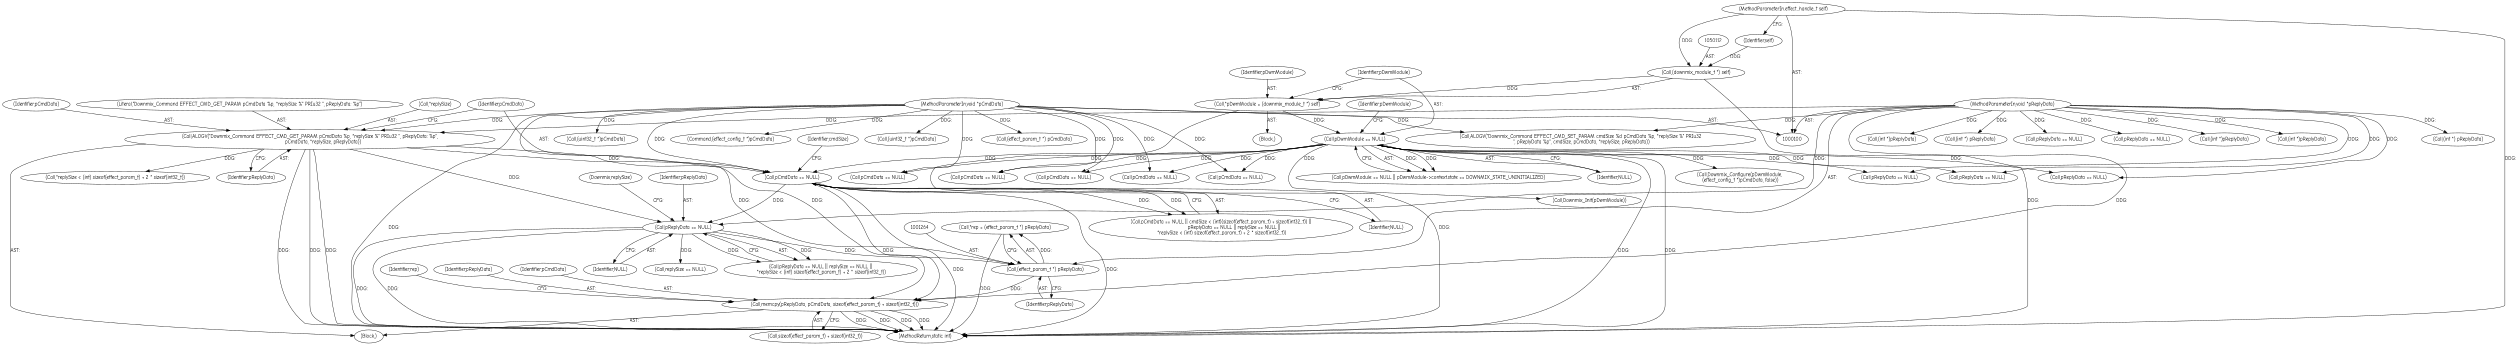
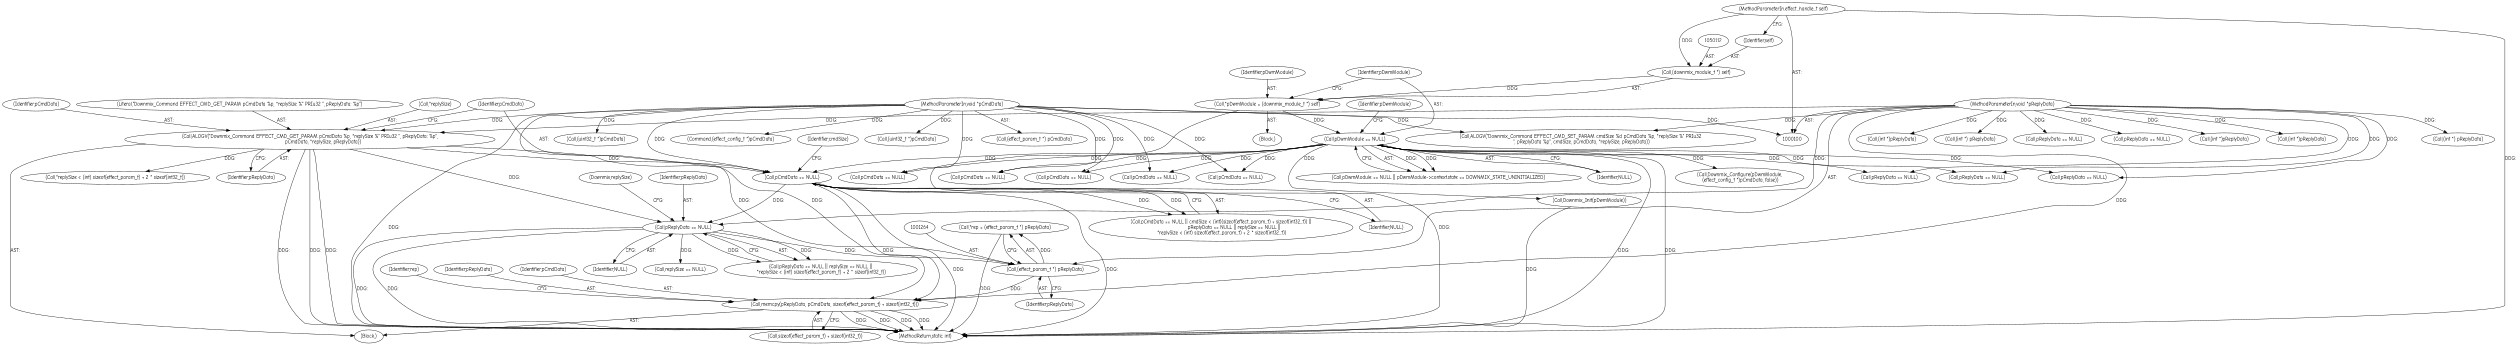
edge "(Identifier,self)" -> "(Call,(downmix_module_t *) self)": label "DDG: " -> "AST: "
edge "(MethodParameterIn,void *pCmdData)" -> "(Call,(effect_param_t *) pCmdData)": label "DDG: " -> "AST: "
edge "(MethodParameterIn,void *pCmdData)" -> "1000100": label "AST: " -> "DDG: "
edge "(Call,(downmix_module_t *) self)" -> "(MethodReturn,static int)": now "(Call,Downmix_Init(pDwmModule))" -> "(MethodReturn,static int)"
